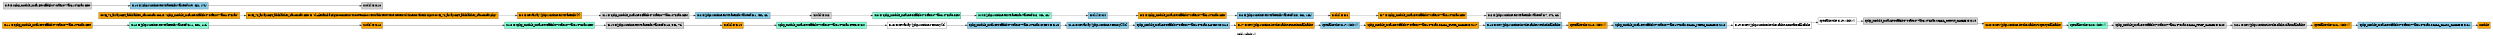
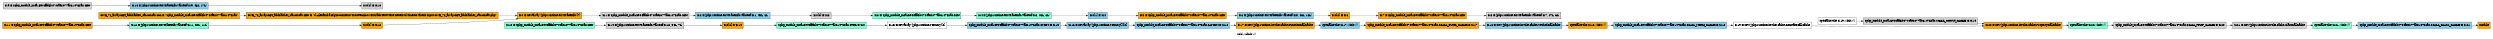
edge "$r19 = new jphp.runtime.invoke.cache.ConstantCallCache" -> "specialinvoke $r19.<init>()": now "$r19 = new jphp.runtime.invoke.cache.ConstantCallCache" -> "$r20 = new jphp.runtime.invoke.cache.PropertyCallCache"
edge "$r0[5] = $r12" -> "$r13 = $php_module_m4a15e44ffd5b4744ae2077ab314752a0.$FN": now "$r0[5] = $r12" -> "$r0 = newarray (jphp.runtime.env.TraceInfo)[7]"
node "specialinvoke $r21.<init>()": fillcolor orange -> aquamarine
